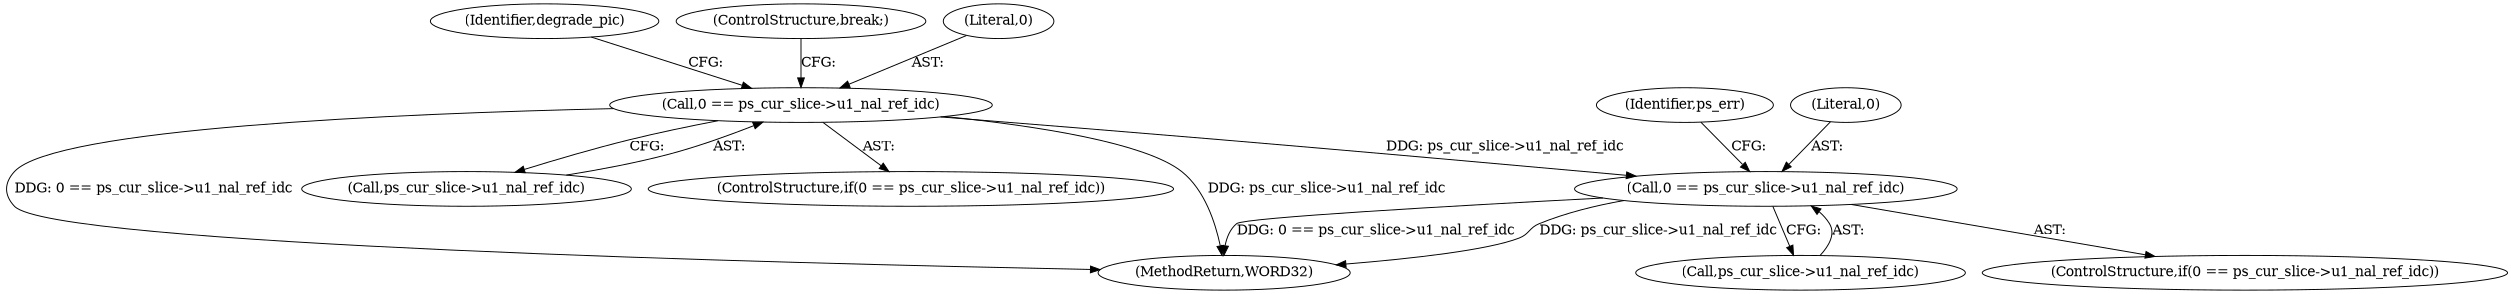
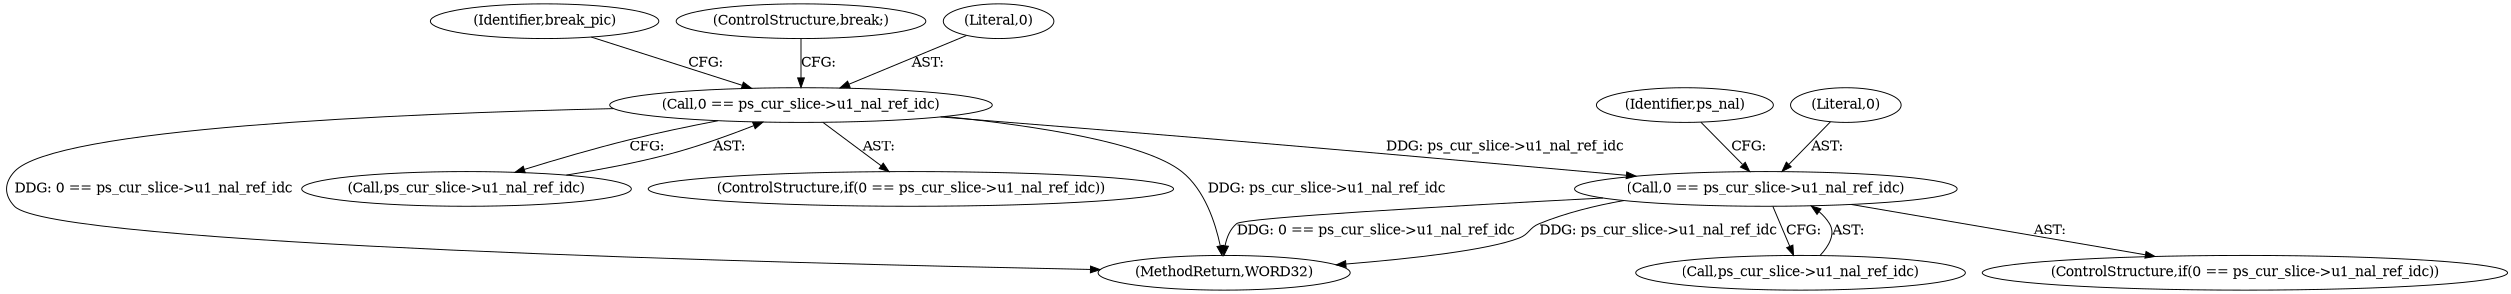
node "(Identifier,degrade_pic)": label "(Identifier,degrade_pic)" -> "(Identifier,break_pic)"
node "(Identifier,ps_err)": label "(Identifier,ps_err)" -> "(Identifier,ps_nal)"
